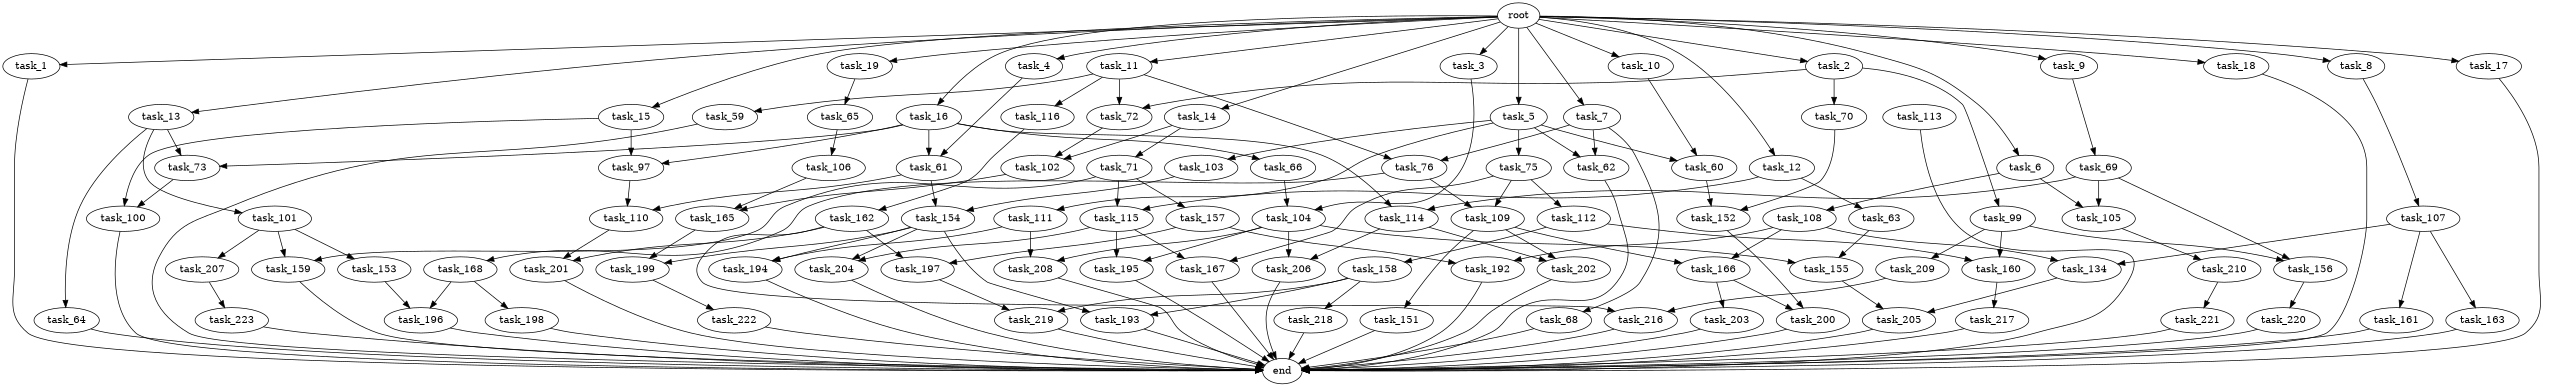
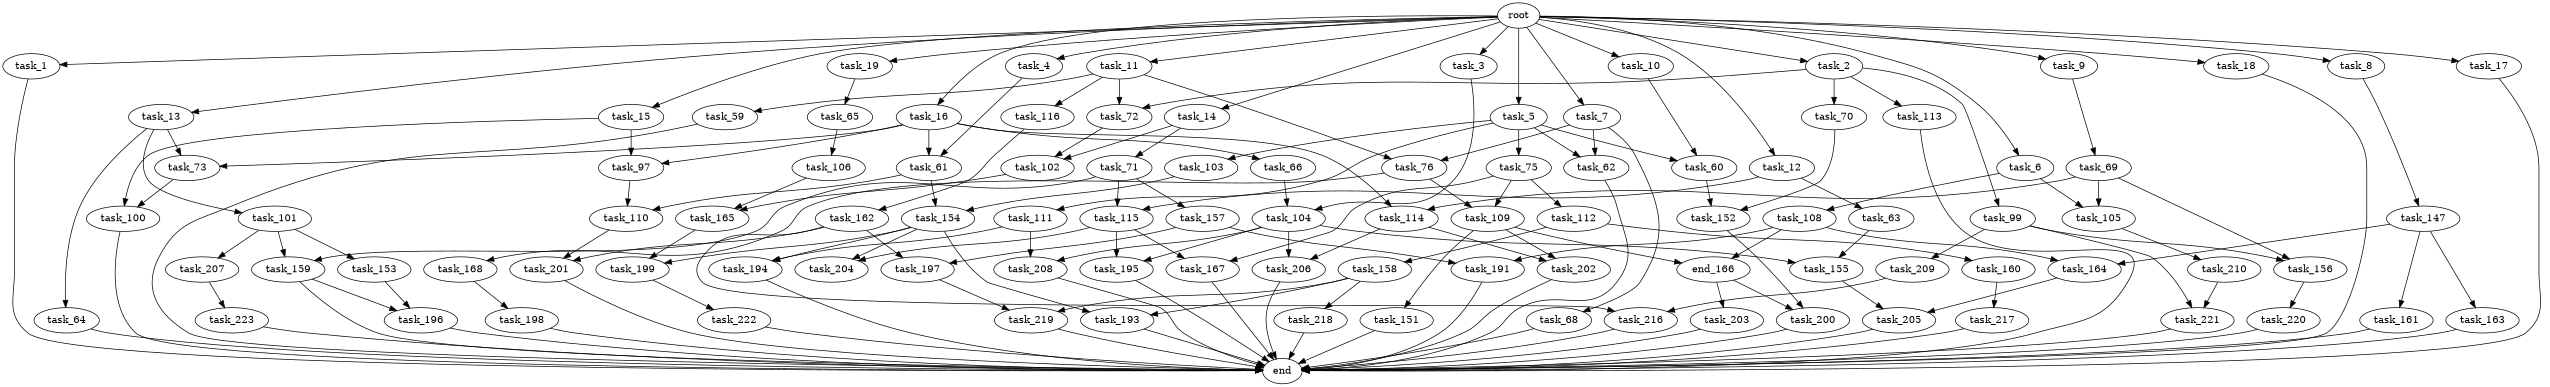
edge "task_2" -> "task_113": added
node "task_107": label "task_107" -> "task_147"
edge "task_99" -> "task_160": now "task_99" -> "task_221"
node "task_192": label "task_192" -> "task_191"
node "task_166": label "task_166" -> "end_166"
node "task_134": label "task_134" -> "task_164"
edge "task_168" -> "task_196": now "task_159" -> "task_196"
edge "task_204" -> "end": removed
